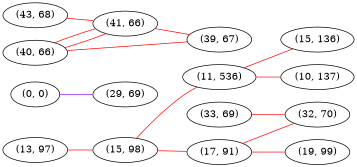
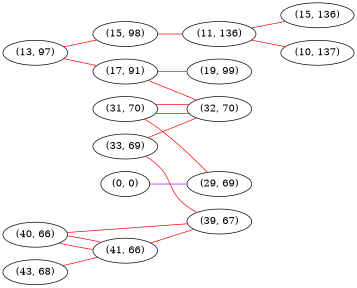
node "(11, 536)": label "(11, 536)" -> "(11, 136)"
node "(31, 70)": added
edge "(15, 98)" -- "(17, 91)": now "(13, 97)" -- "(17, 91)"
edge "(33, 69)" -- "(39, 67)": added
